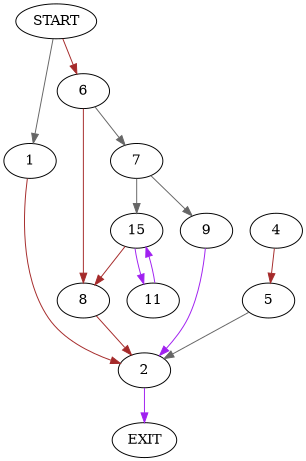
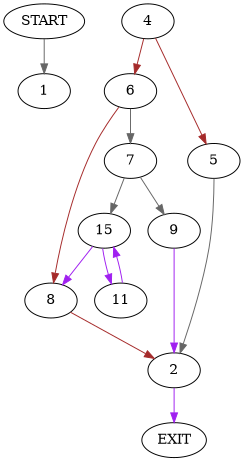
edge "START" -> "6": now "4" -> "6"
edge "15" -> "8": color brown -> purple
edge "1" -> "2": removed
